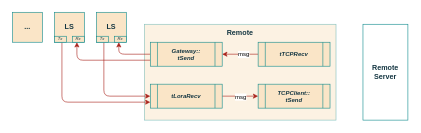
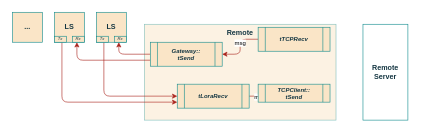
node "tTCPRecv": moved (294, 54) -> (294, 39)
node "tLoraRecv": moved (186, 96) -> (213, 96)
node "TCPClient:: tSend": size 72x24 -> 72x18
